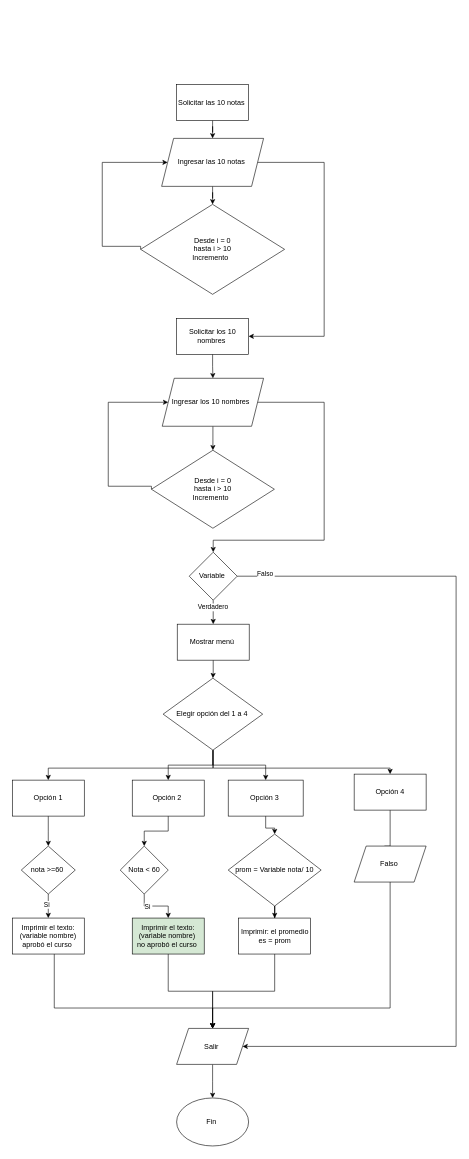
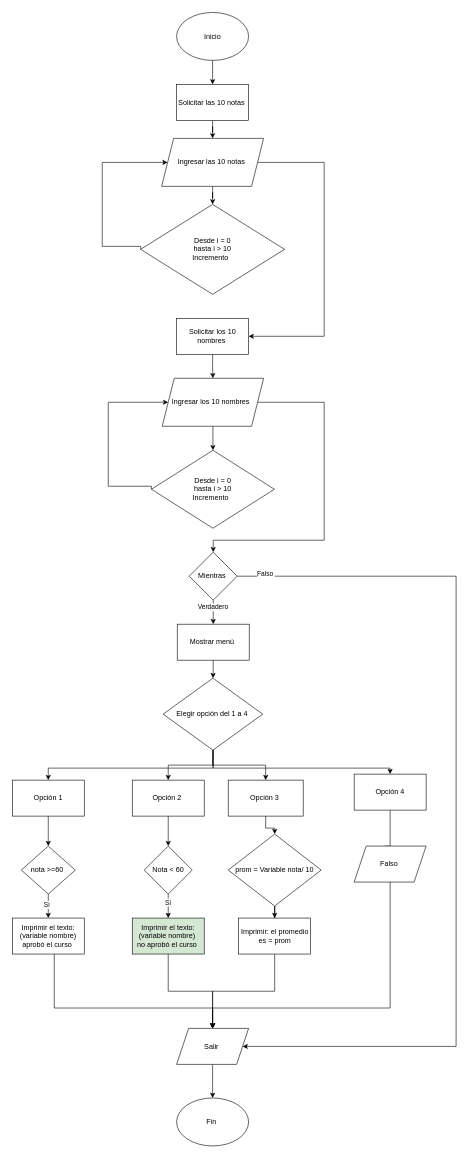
node "Inicio": added
edge "Inicio" -> "Solicitar las 10 notas": added
node "Variable": label "Variable" -> "Mientras"
node "Nota < 60": moved (144, 870) -> (168, 870)
